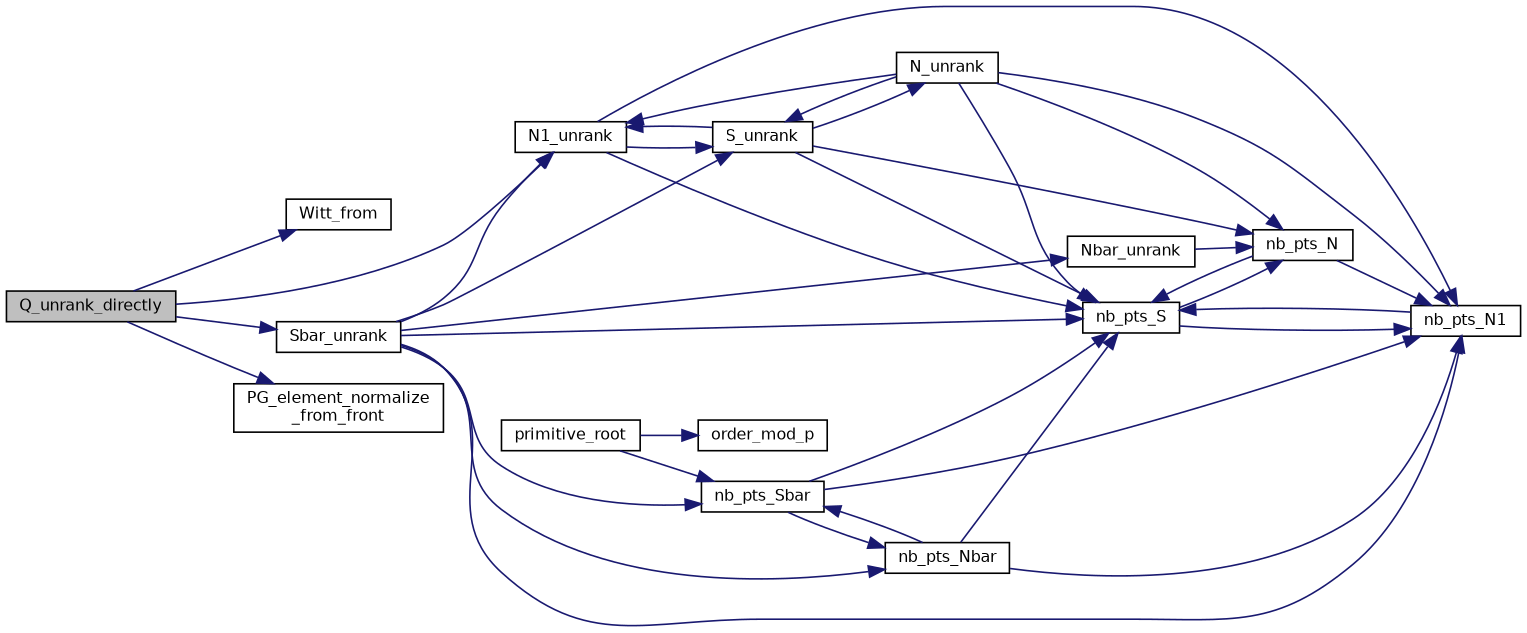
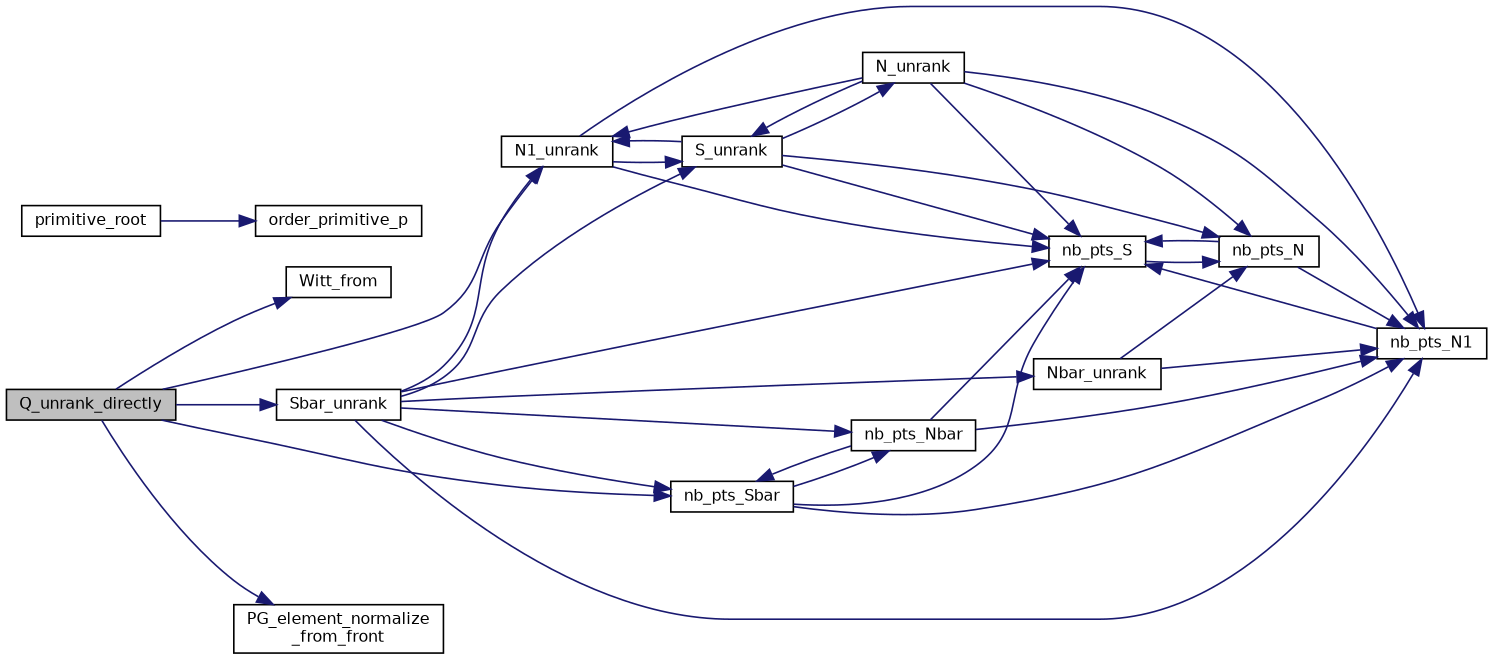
edge "nb_pts_S" -> "nb_pts_N1": now "Nbar_unrank" -> "nb_pts_N1"
node "order_mod_p": label "order_mod_p" -> "order_primitive_p"
edge "primitive_root" -> "nb_pts_Sbar": now "Q_unrank_directly" -> "nb_pts_Sbar"
